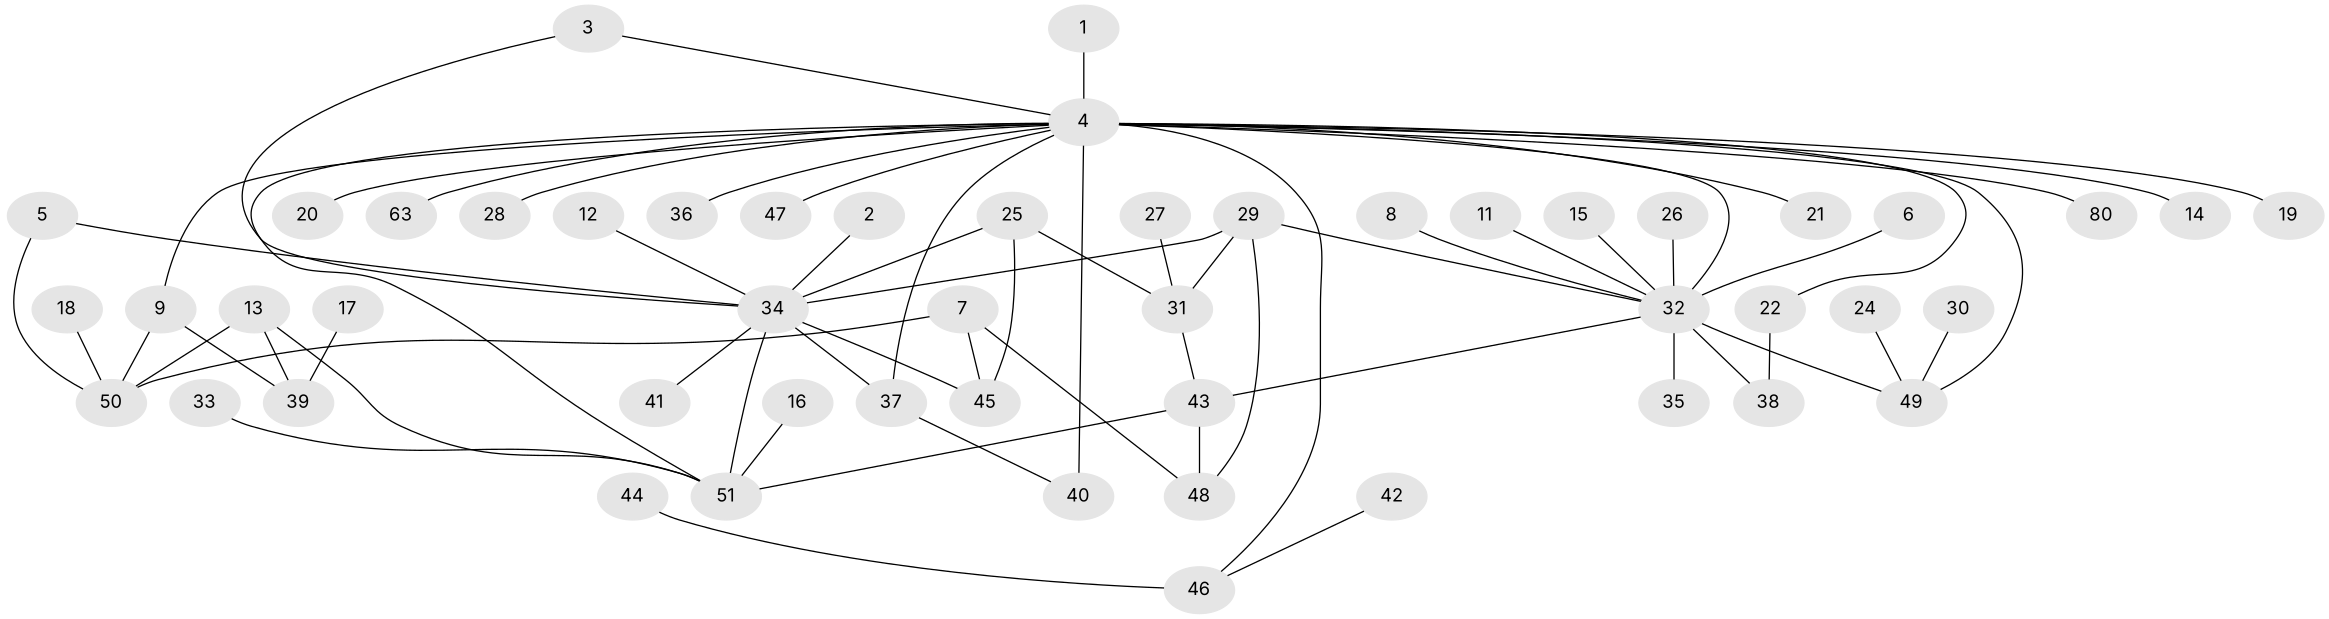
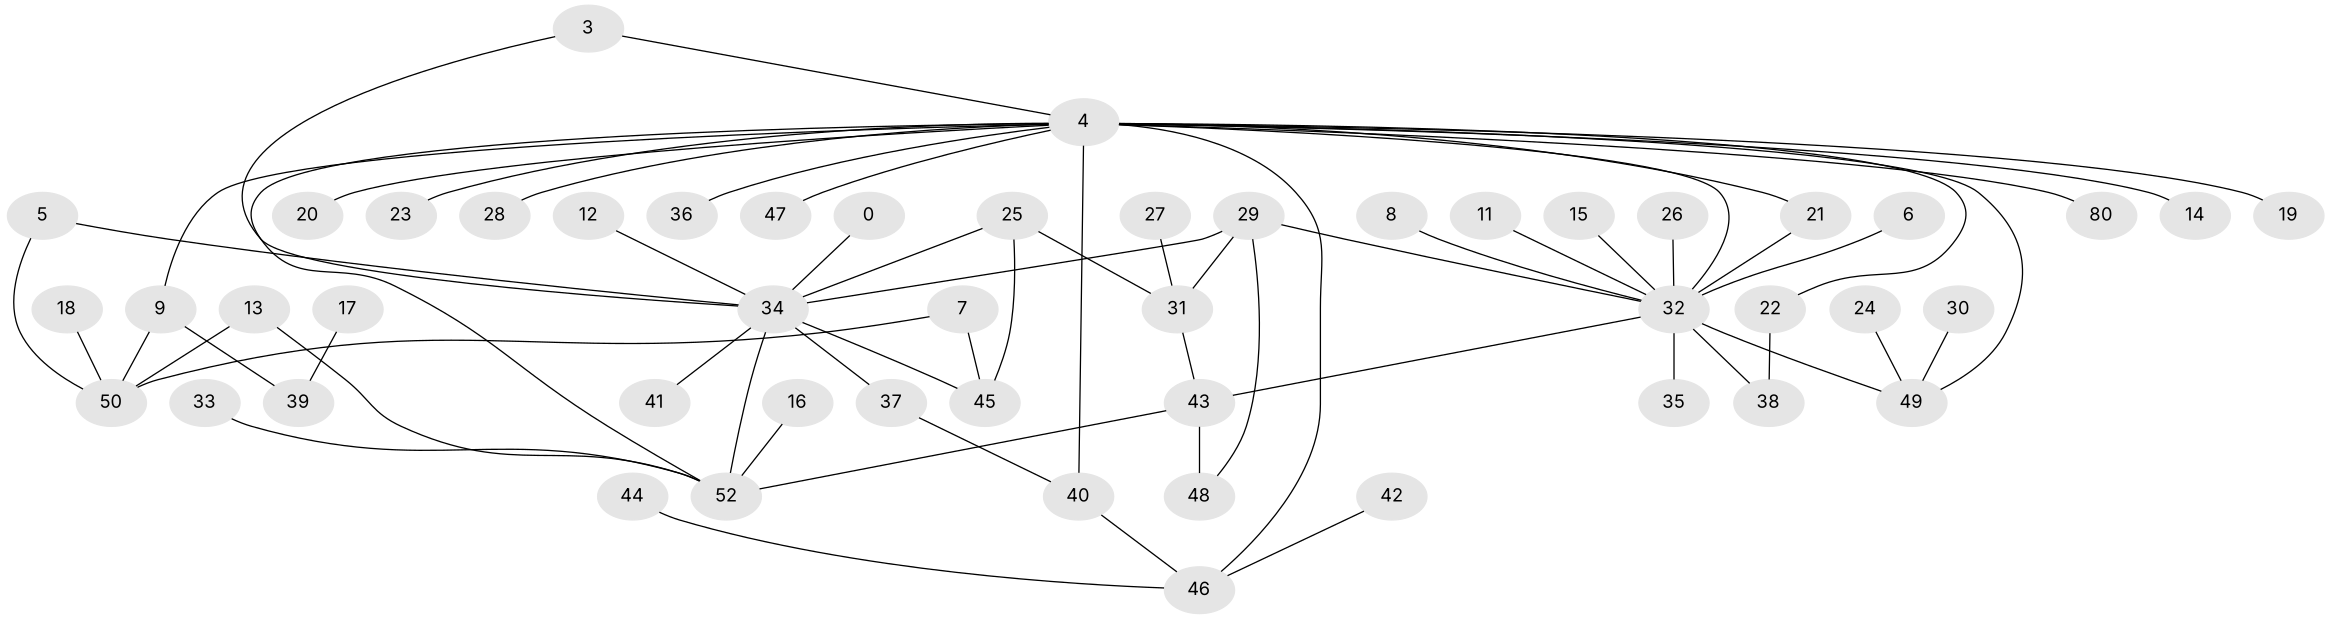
node "1": removed
node "63": label "63" -> "23"
node "2": label "2" -> "0"
edge "4" -- "37": removed
edge "21" -- "32": added
edge "13" -- "39": removed
edge "7" -- "48": removed
node "51": label "51" -> "52"
edge "40" -- "46": added
